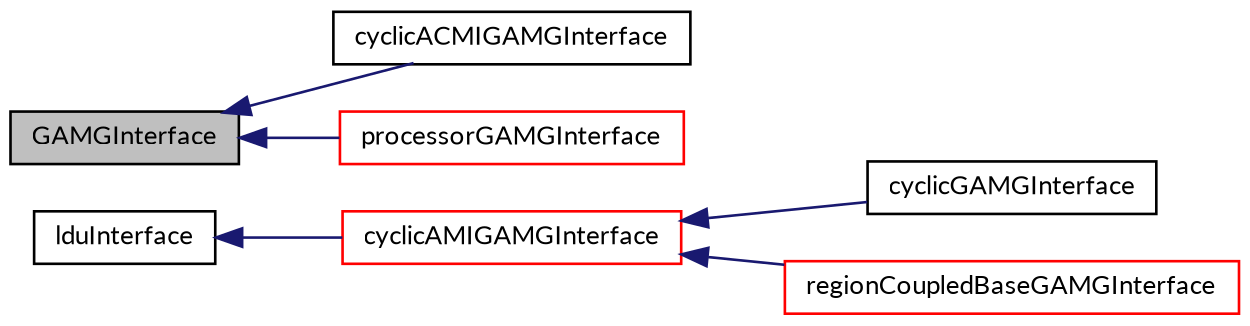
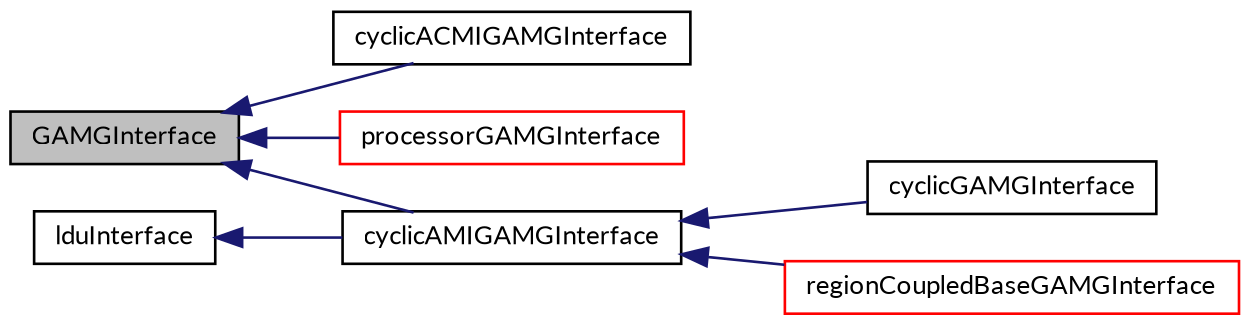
edge "cyclicAMIGAMGInterface" -> "GAMGInterface": added
node "cyclicAMIGAMGInterface": color red -> black
